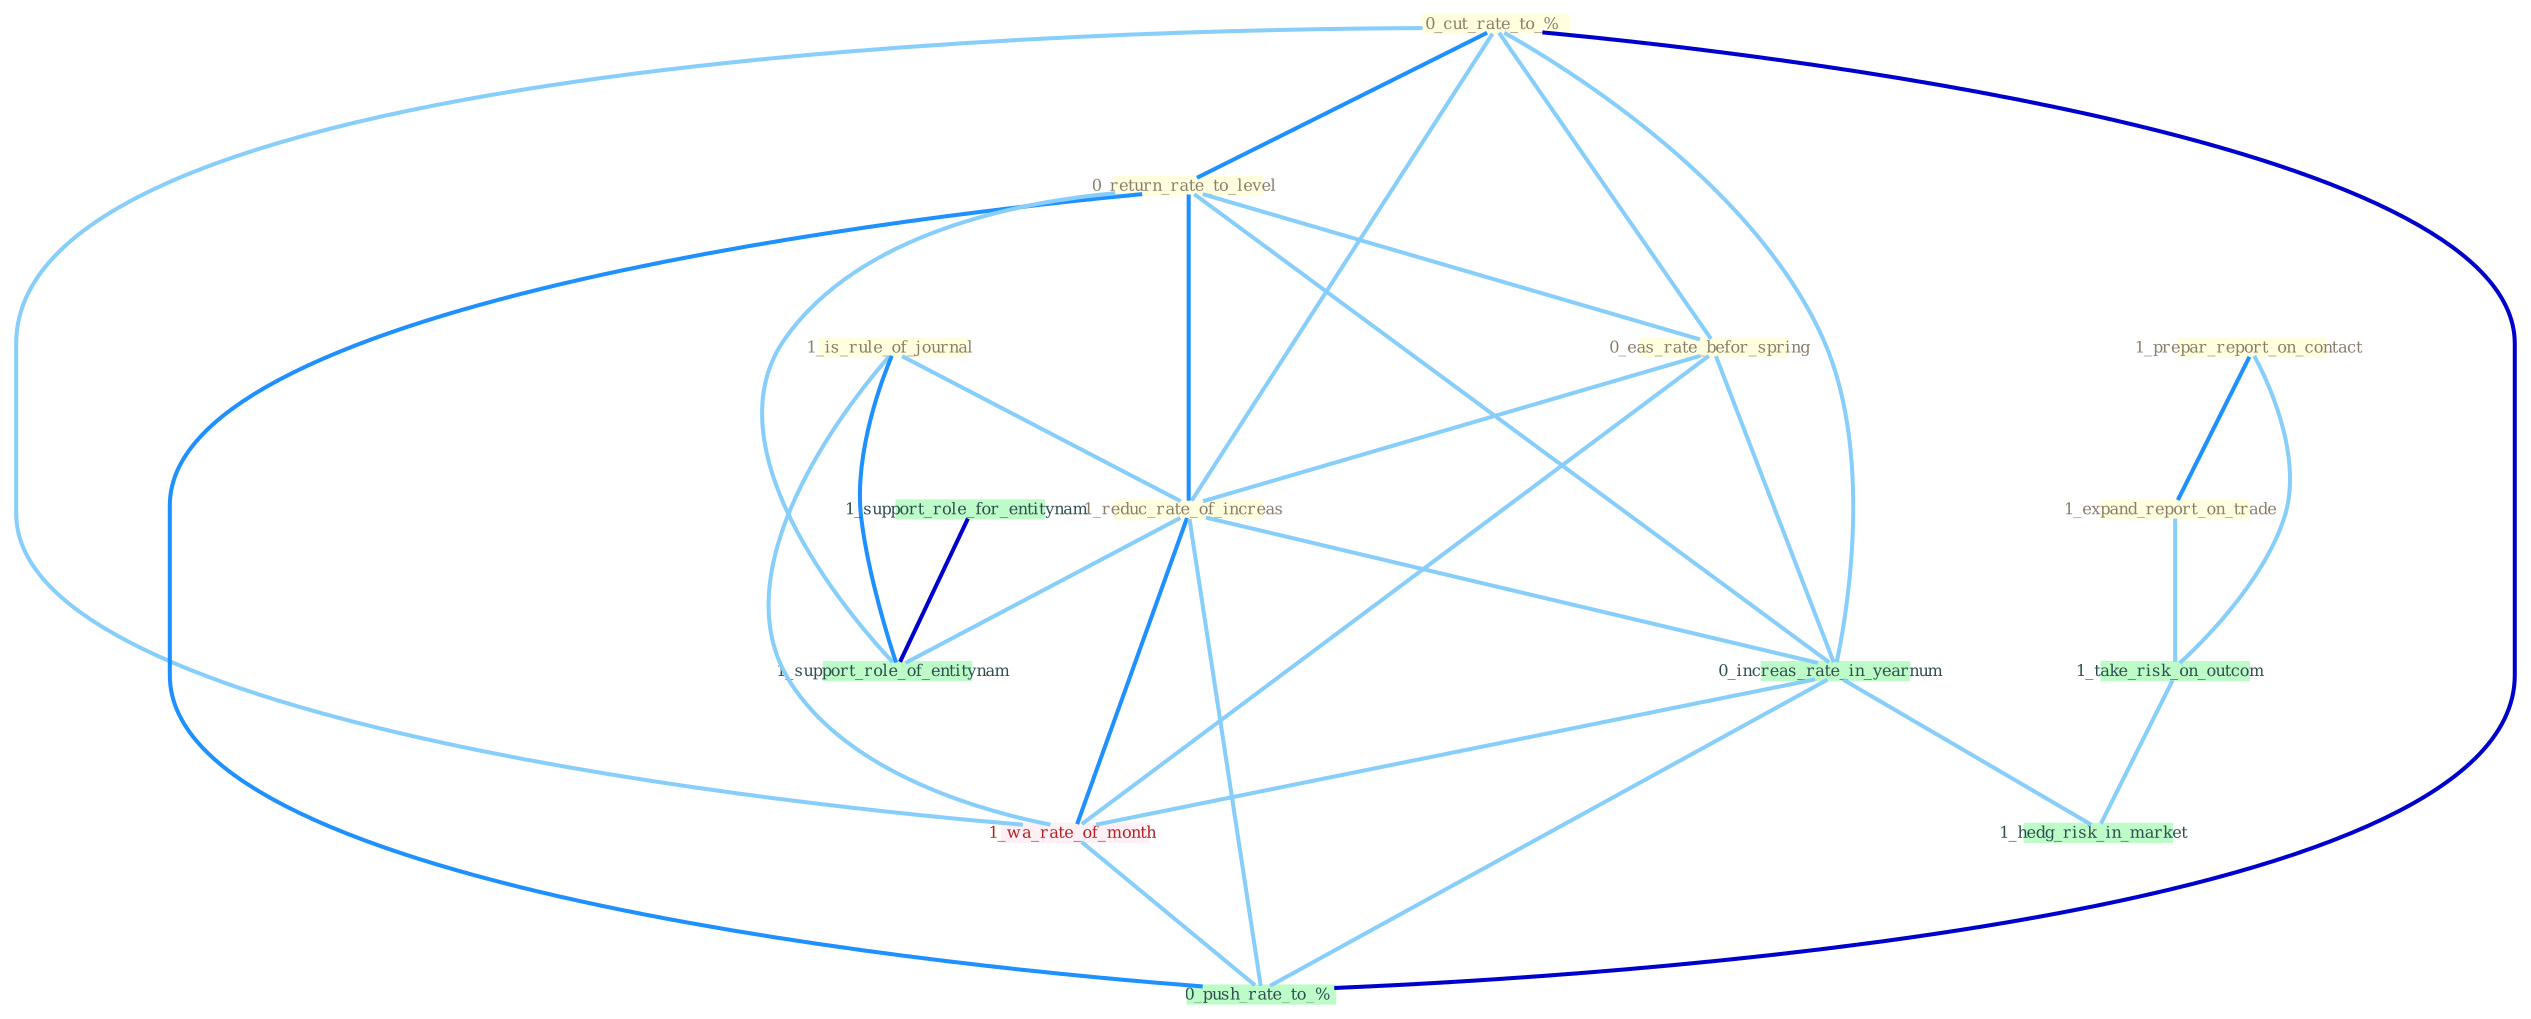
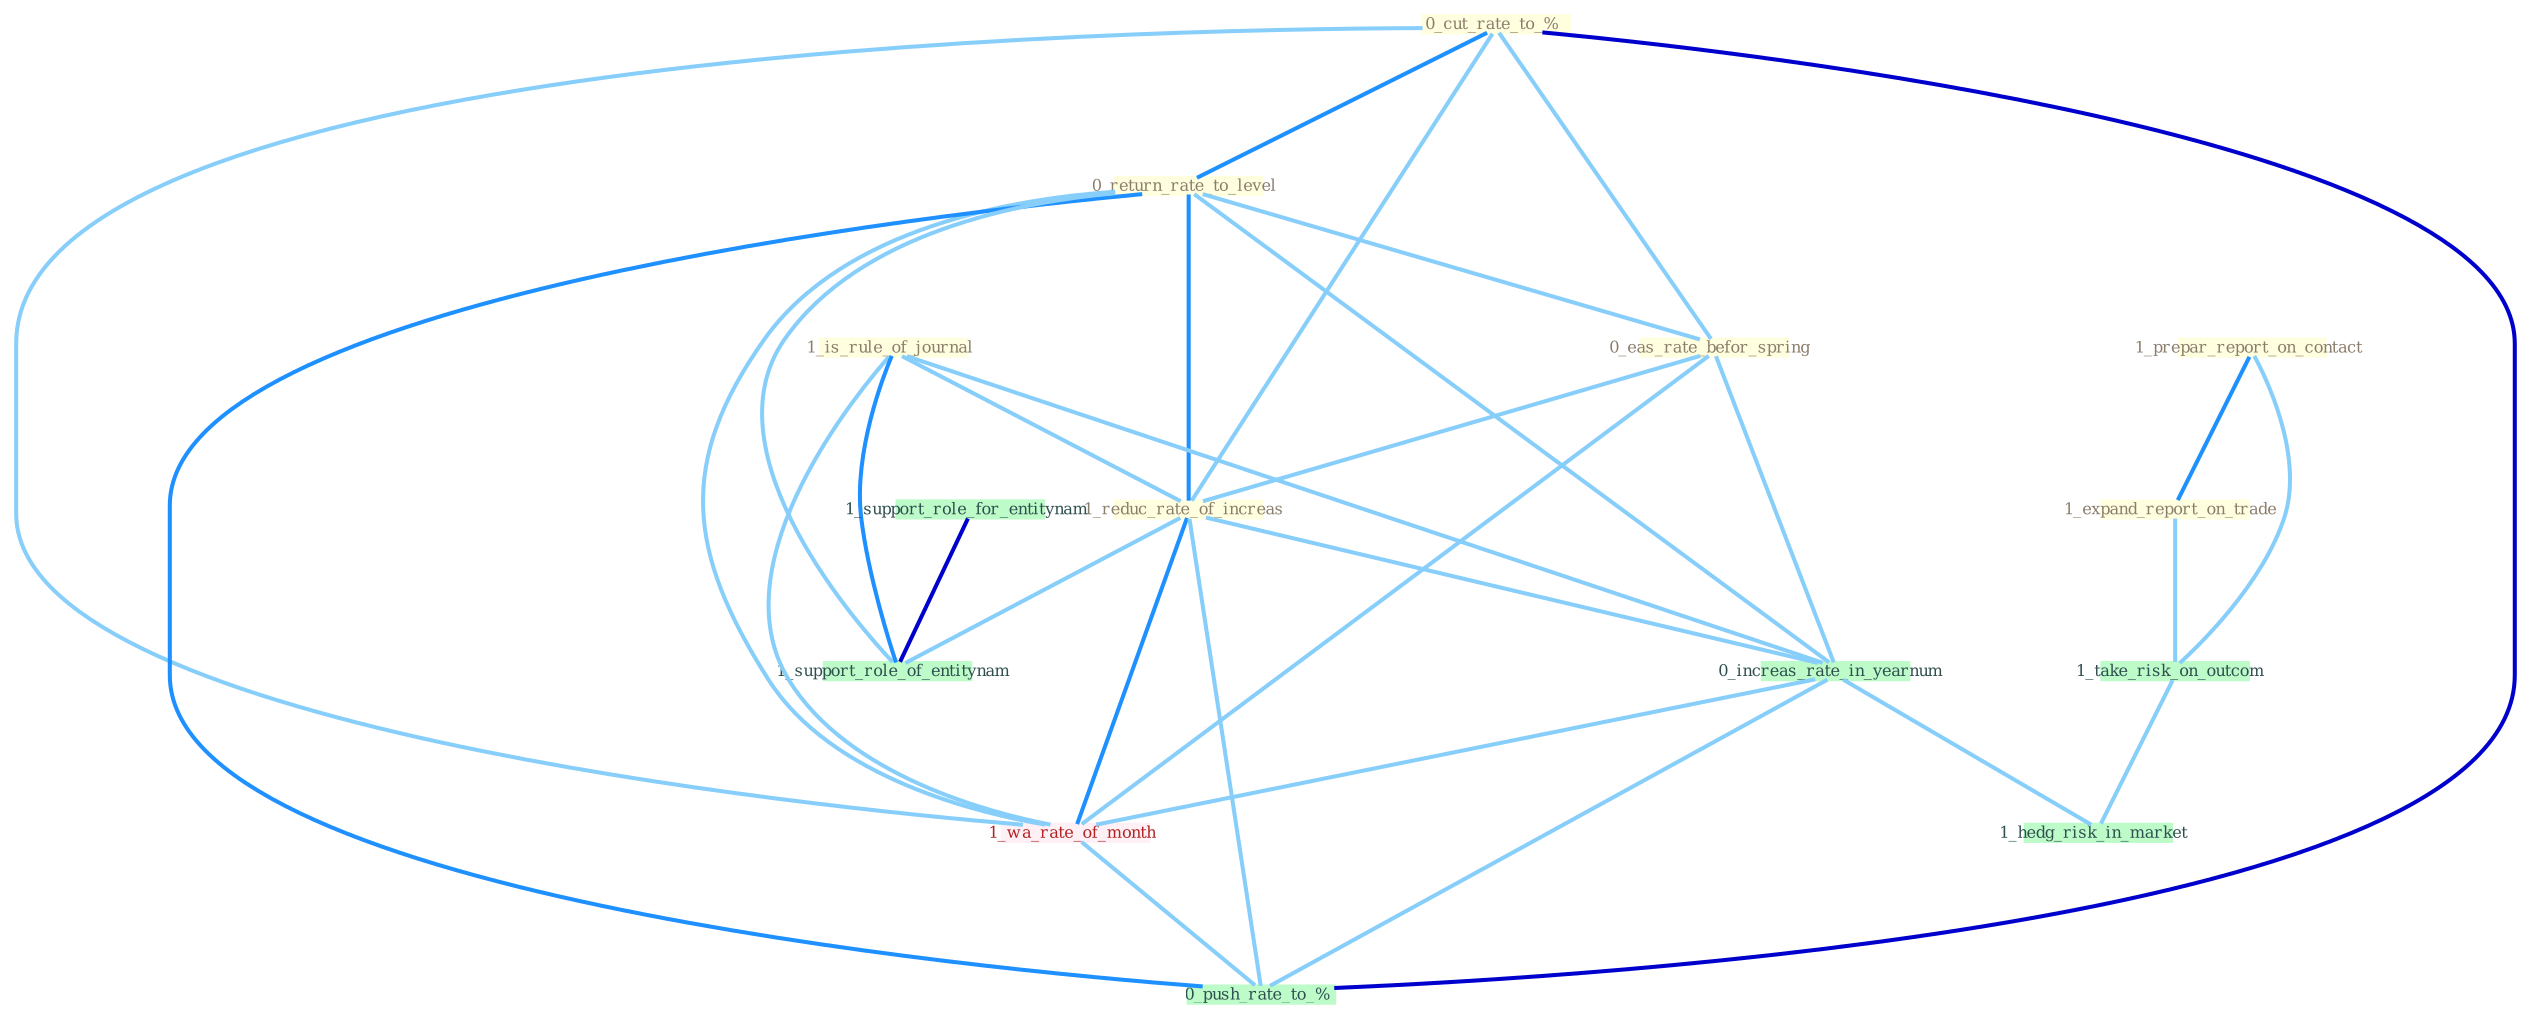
edge "0_cut_rate_to_%" -- "0_increas_rate_in_yearnum": now "1_is_rule_of_journal" -- "0_increas_rate_in_yearnum"
edge "0_return_rate_to_level" -- "1_wa_rate_of_month": added
